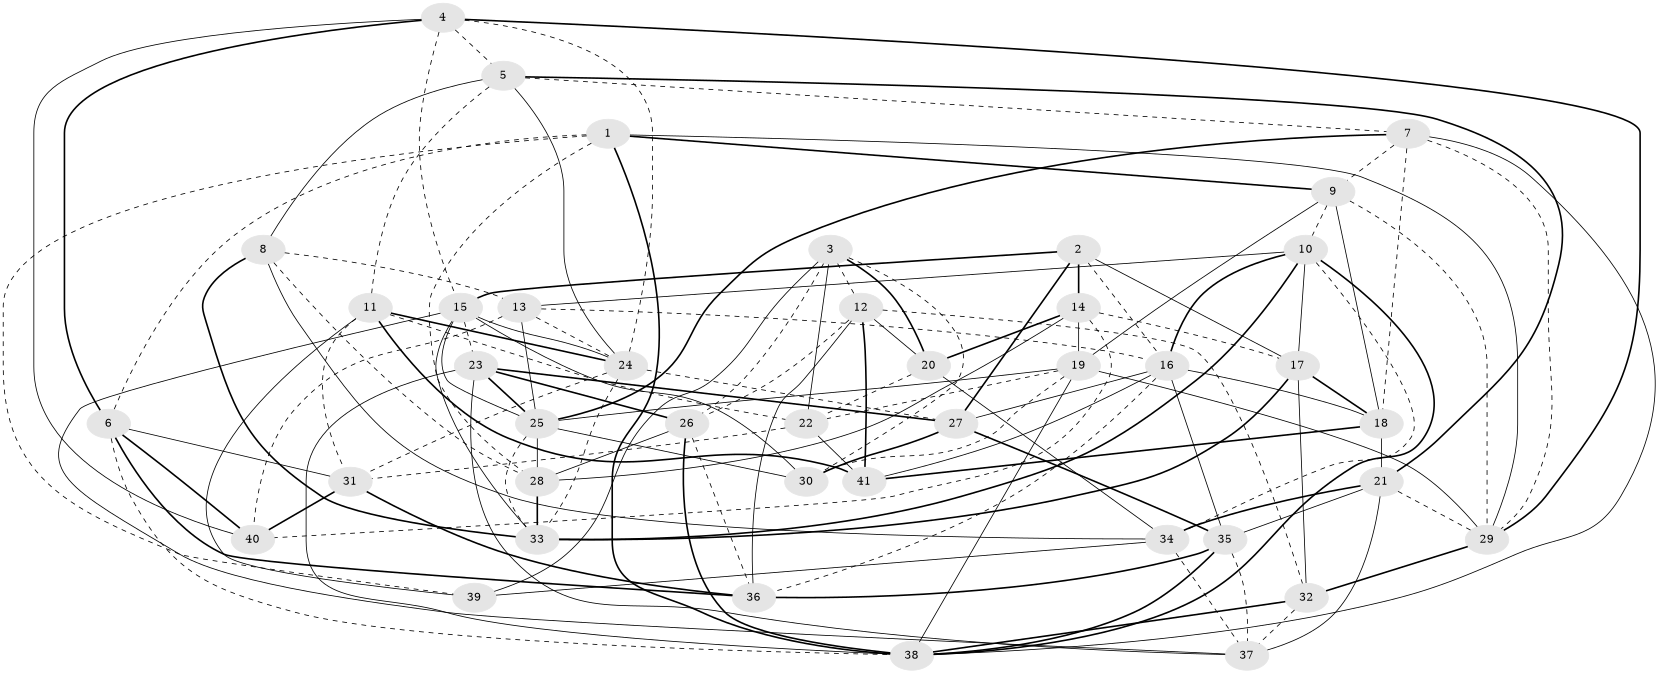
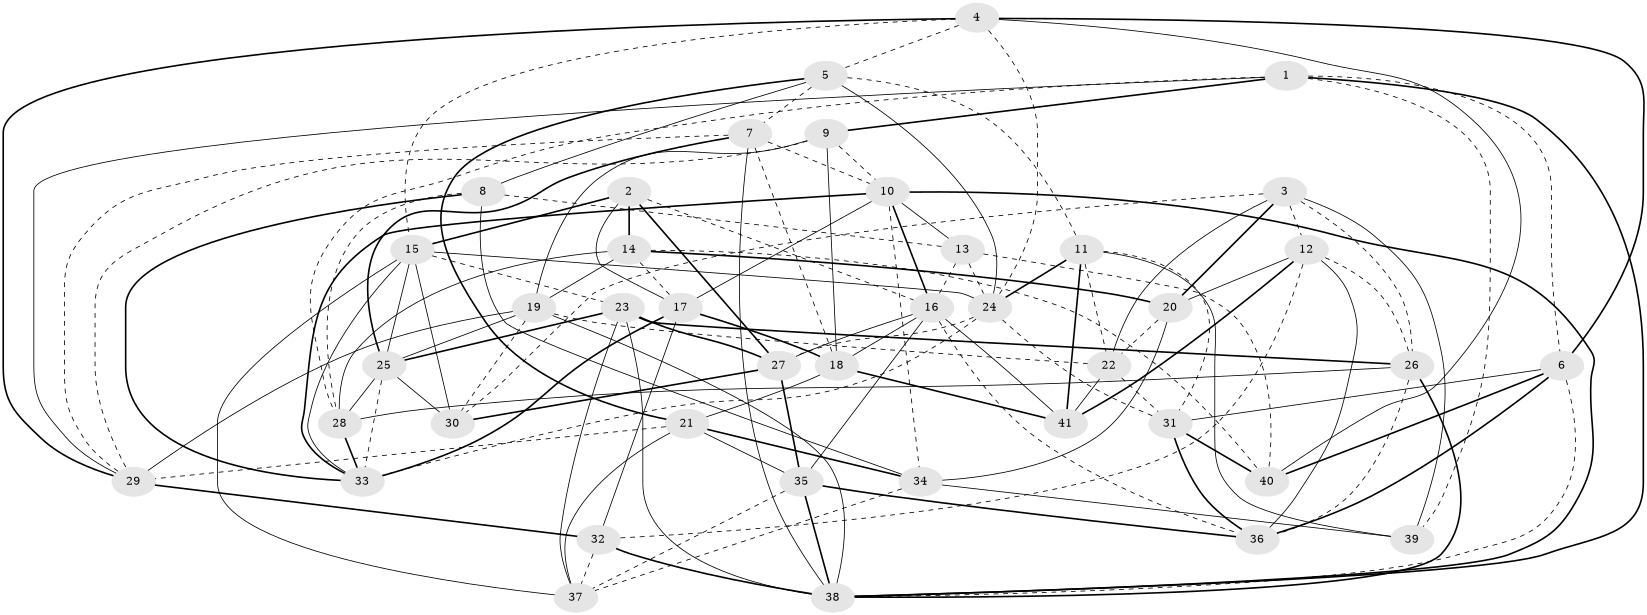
edge "7" -- "9": now "7" -- "10"
edge "13" -- "25": removed
